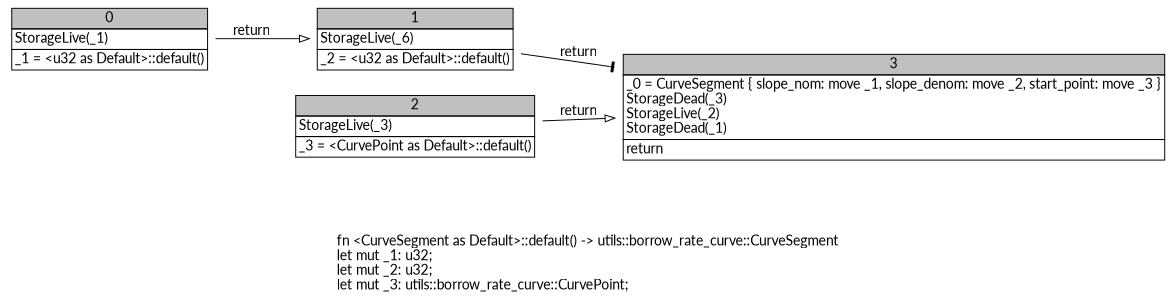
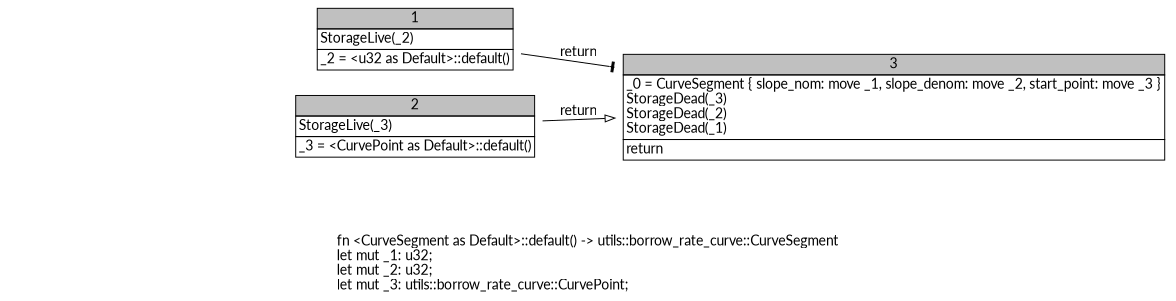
node "0": removed
node "1": text "StorageLive(_6)" -> "StorageLive(_2)"
node "3": text "StorageLive(_2)" -> "StorageDead(_2)"
